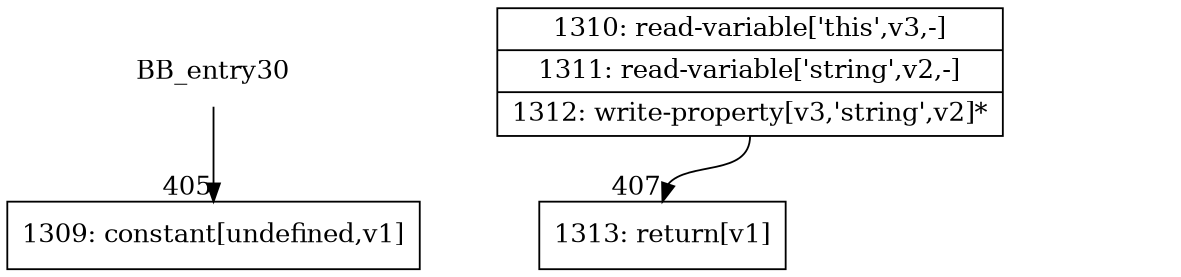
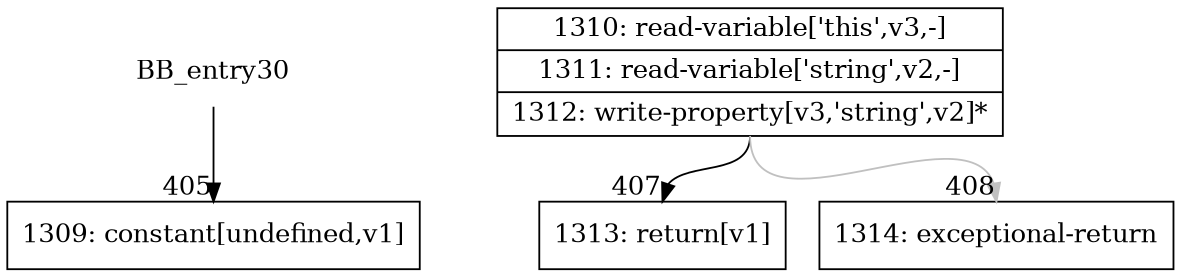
node "1314: exceptional-return": added
